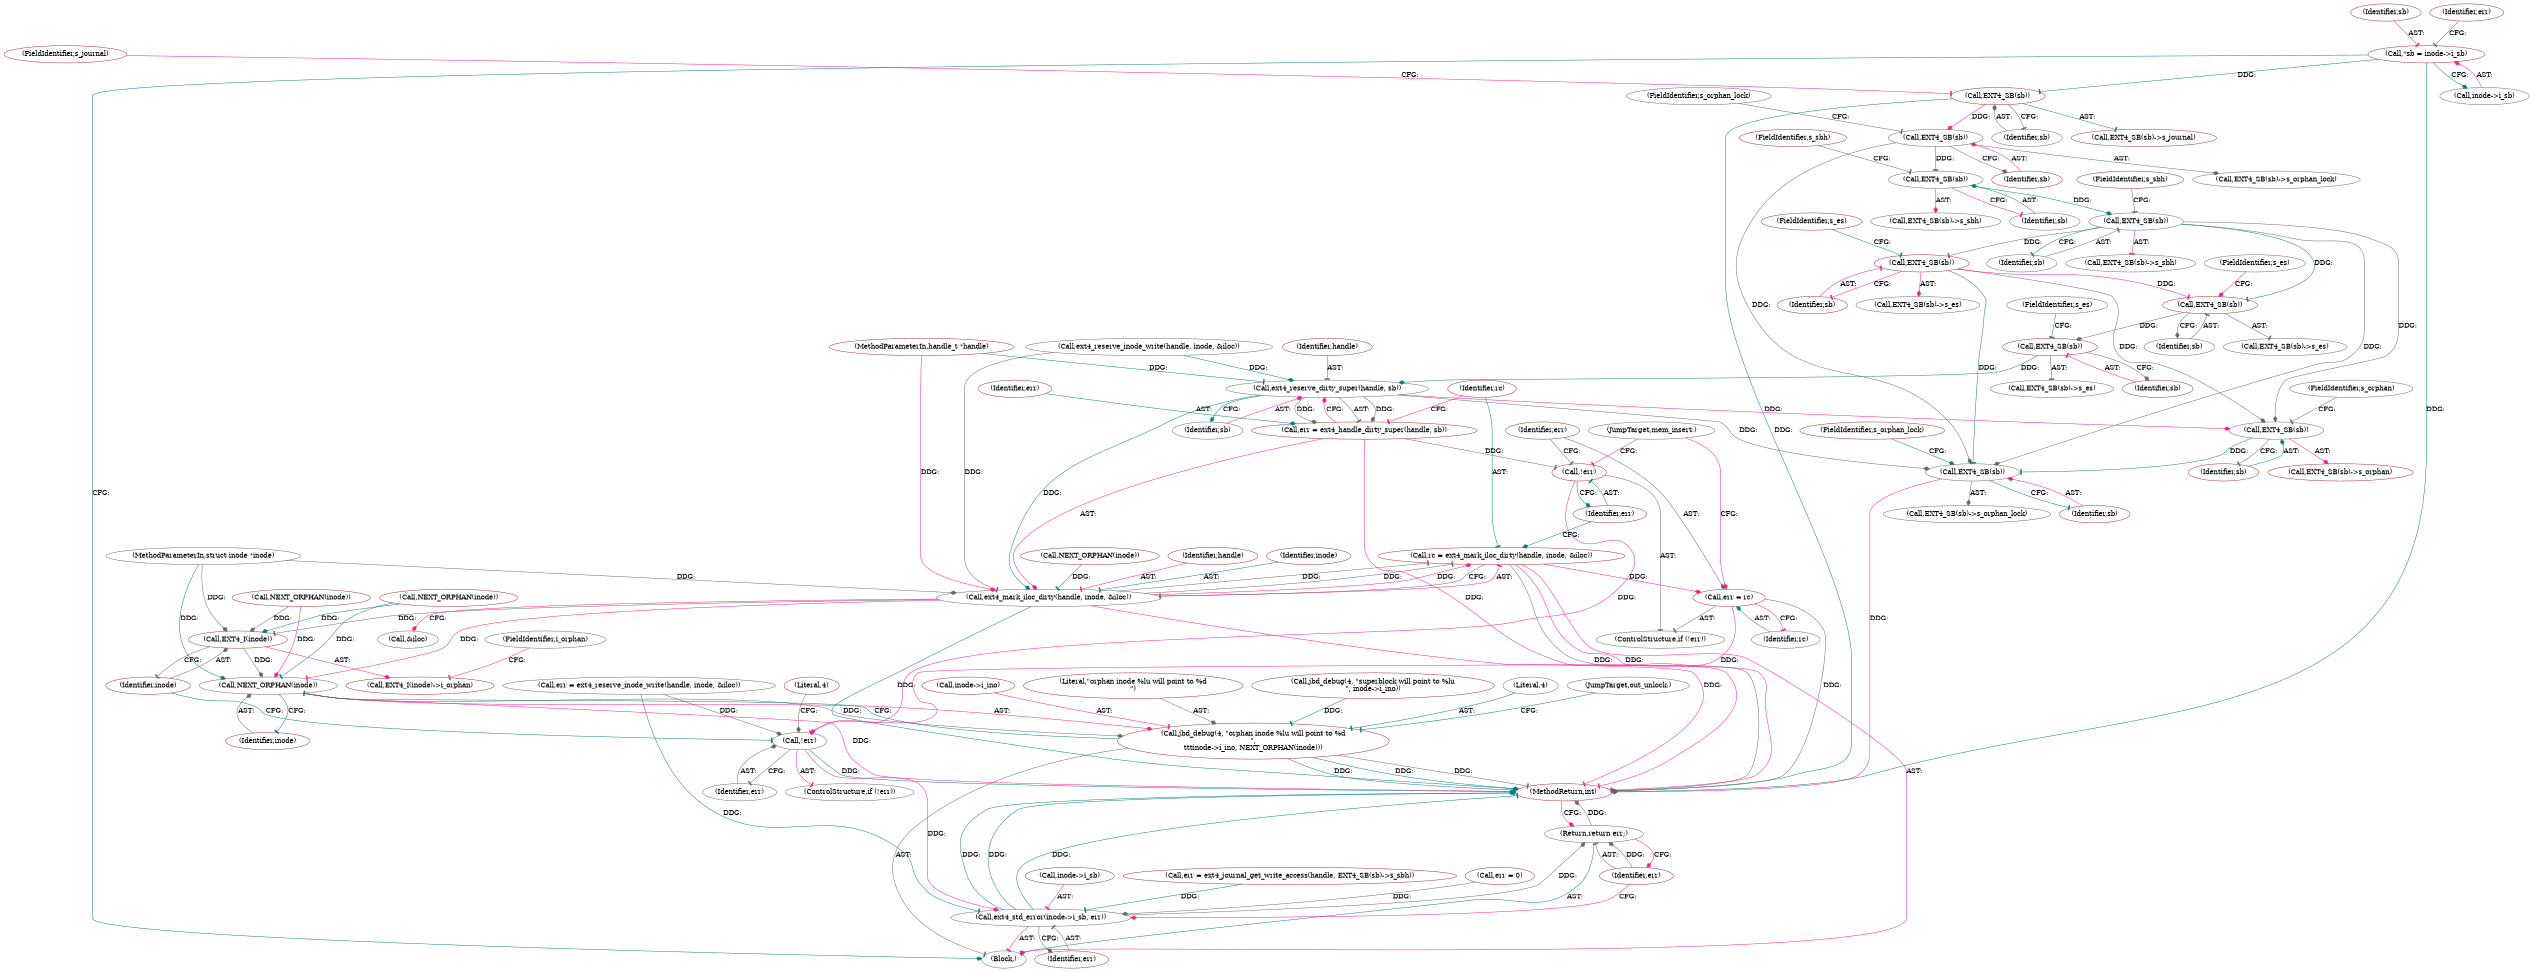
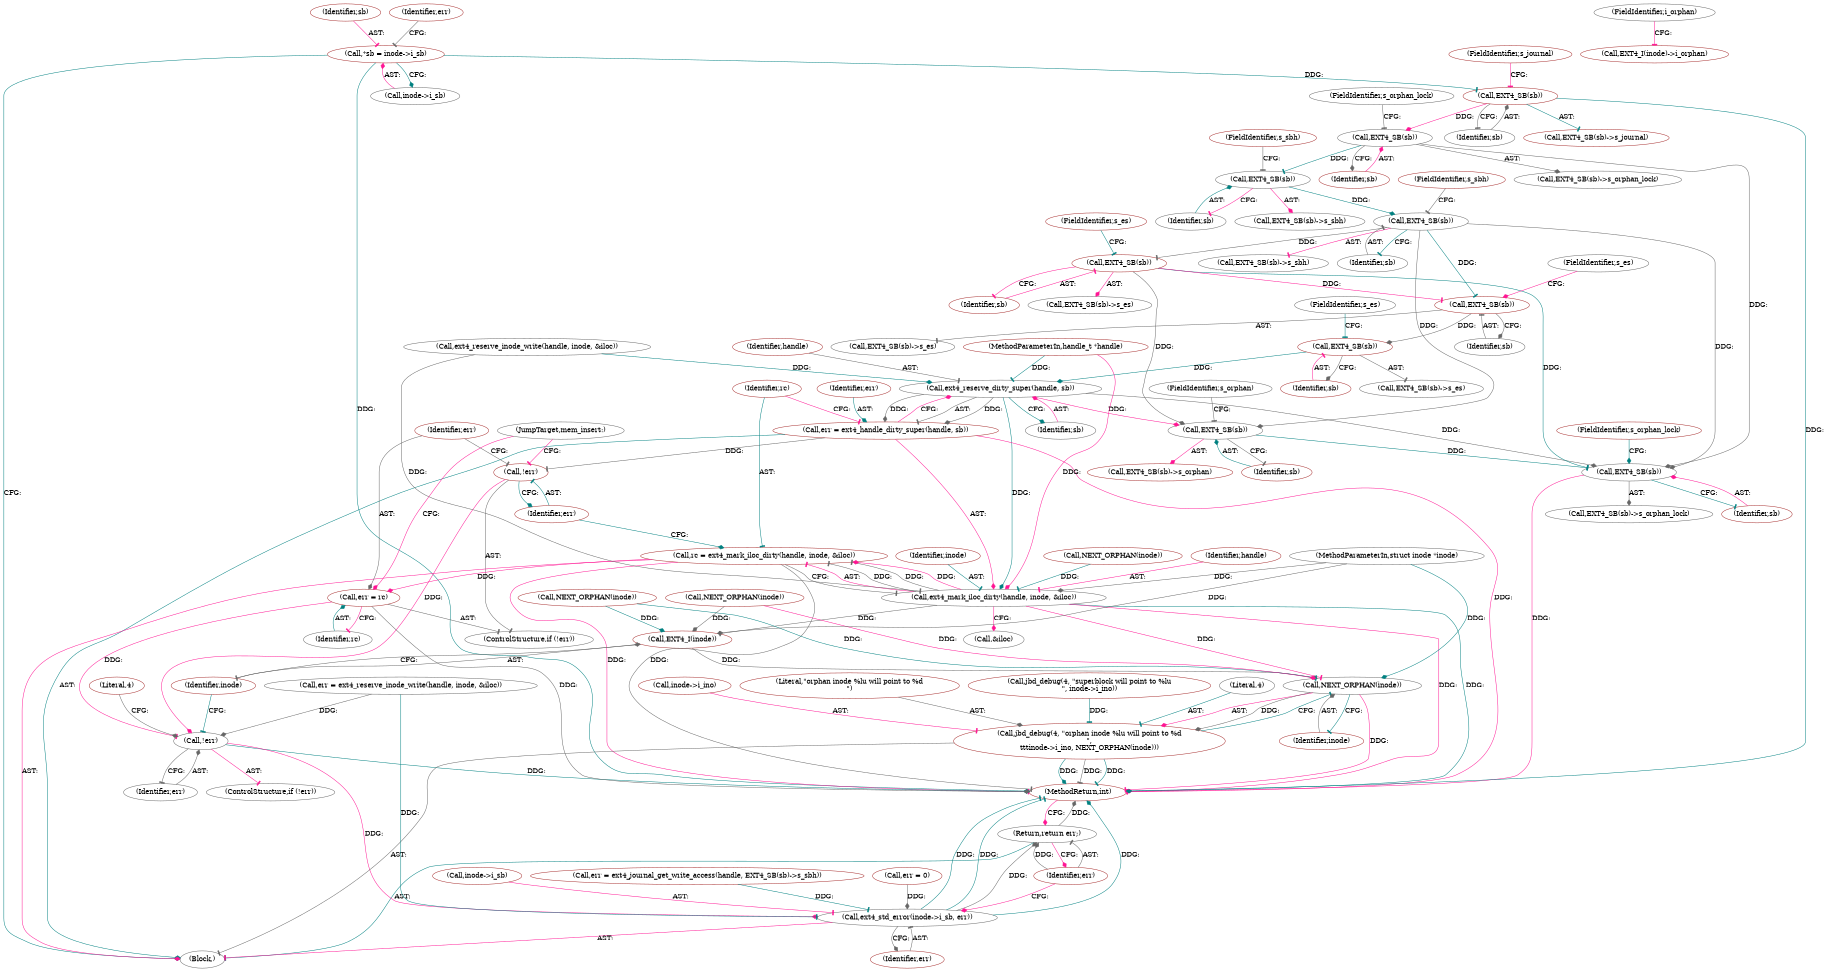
edge "(Call,err = ext4_handle_dirty_super(handle, sb))" -> "(Block,)": added, label "AST:"
edge "(Call,EXT4_I(inode))" -> "(Call,EXT4_I(inode)->i_orphan)": removed, label "AST:"
node "(JumpTarget,out_unlock:)": removed
